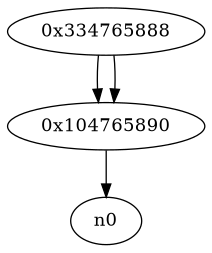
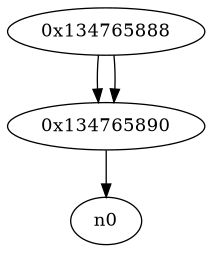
node "0x334765888": label "0x334765888" -> "0x134765888"
node "0x104765890": label "0x104765890" -> "0x134765890"
